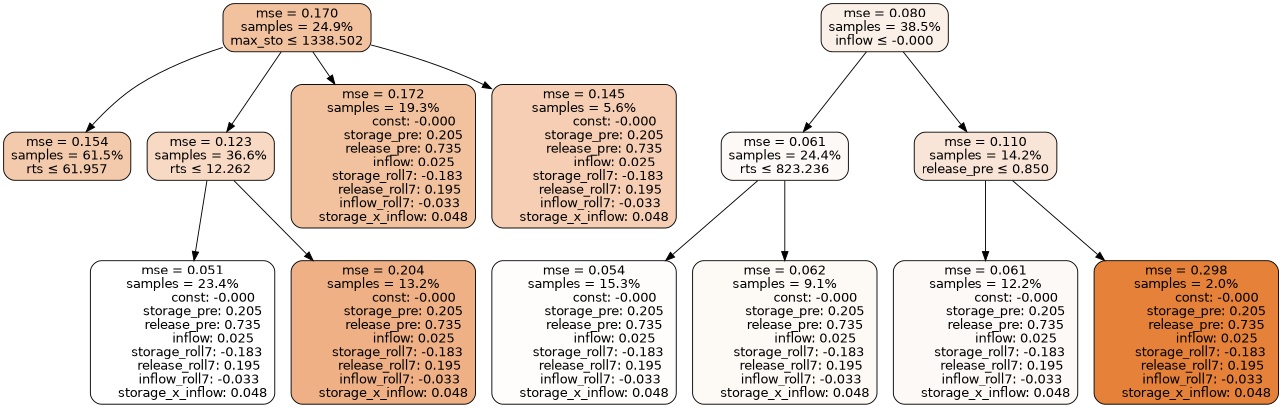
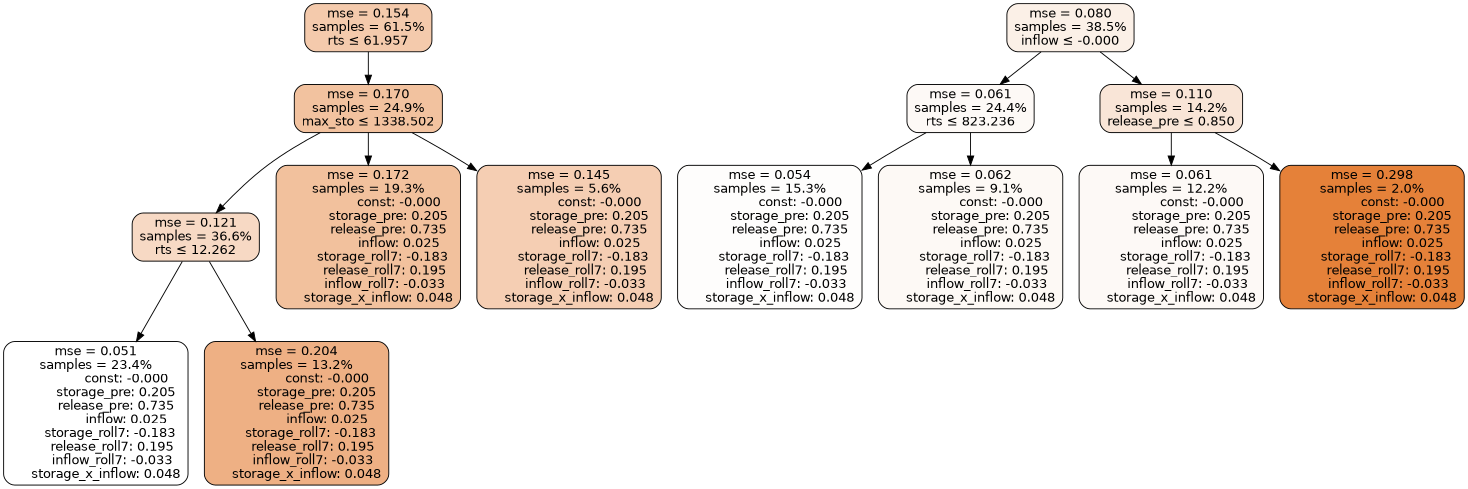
edge "mse = 0.170 samples = 24.9% max_sto ≤ 1338.502" -> "mse = 0.154 samples = 61.5% rts ≤ 61.957": reversed
node "mse = 0.123 samples = 36.6% rts ≤ 12.262": label "mse = 0.123 samples = 36.6% rts ≤ 12.262" -> "mse = 0.121 samples = 36.6% rts ≤ 12.262"
